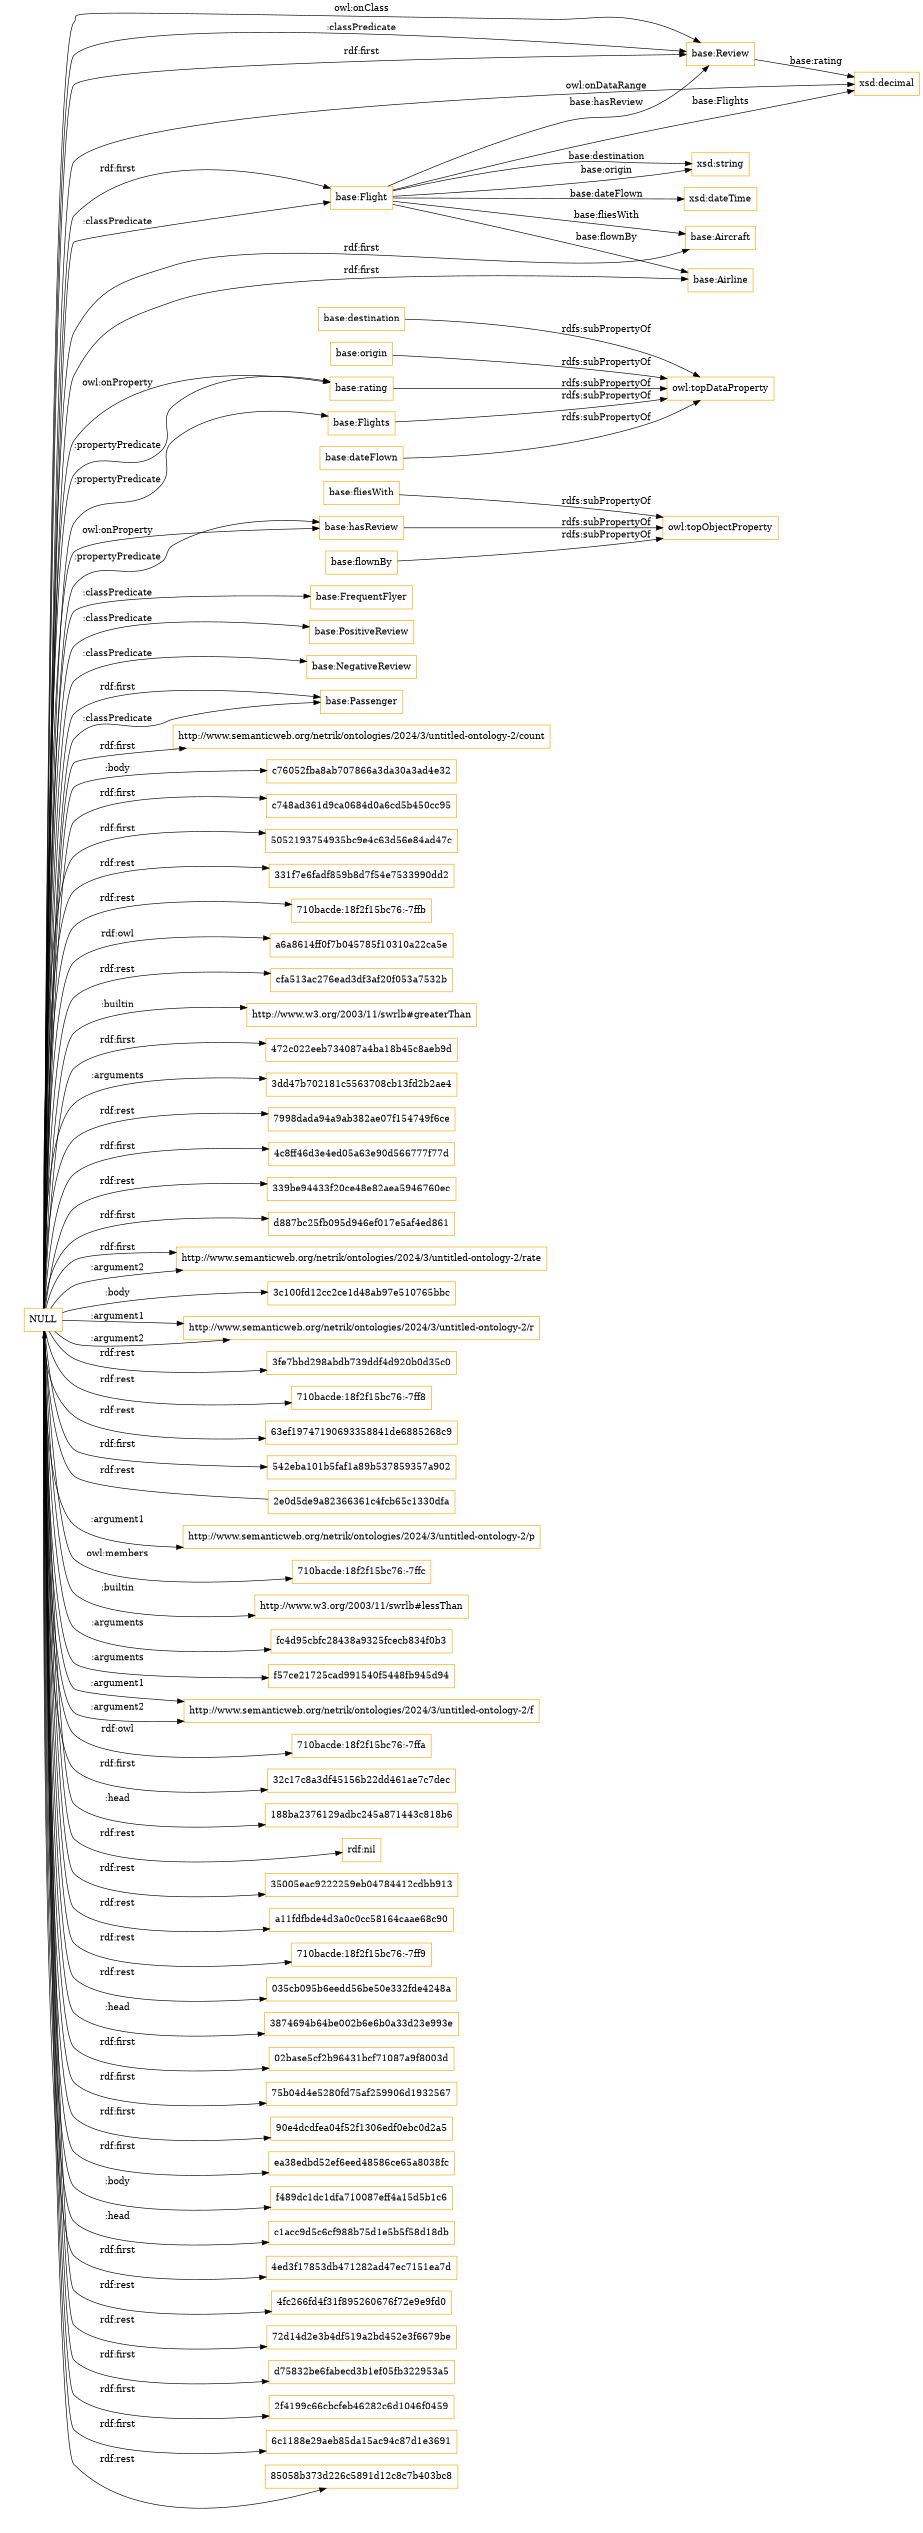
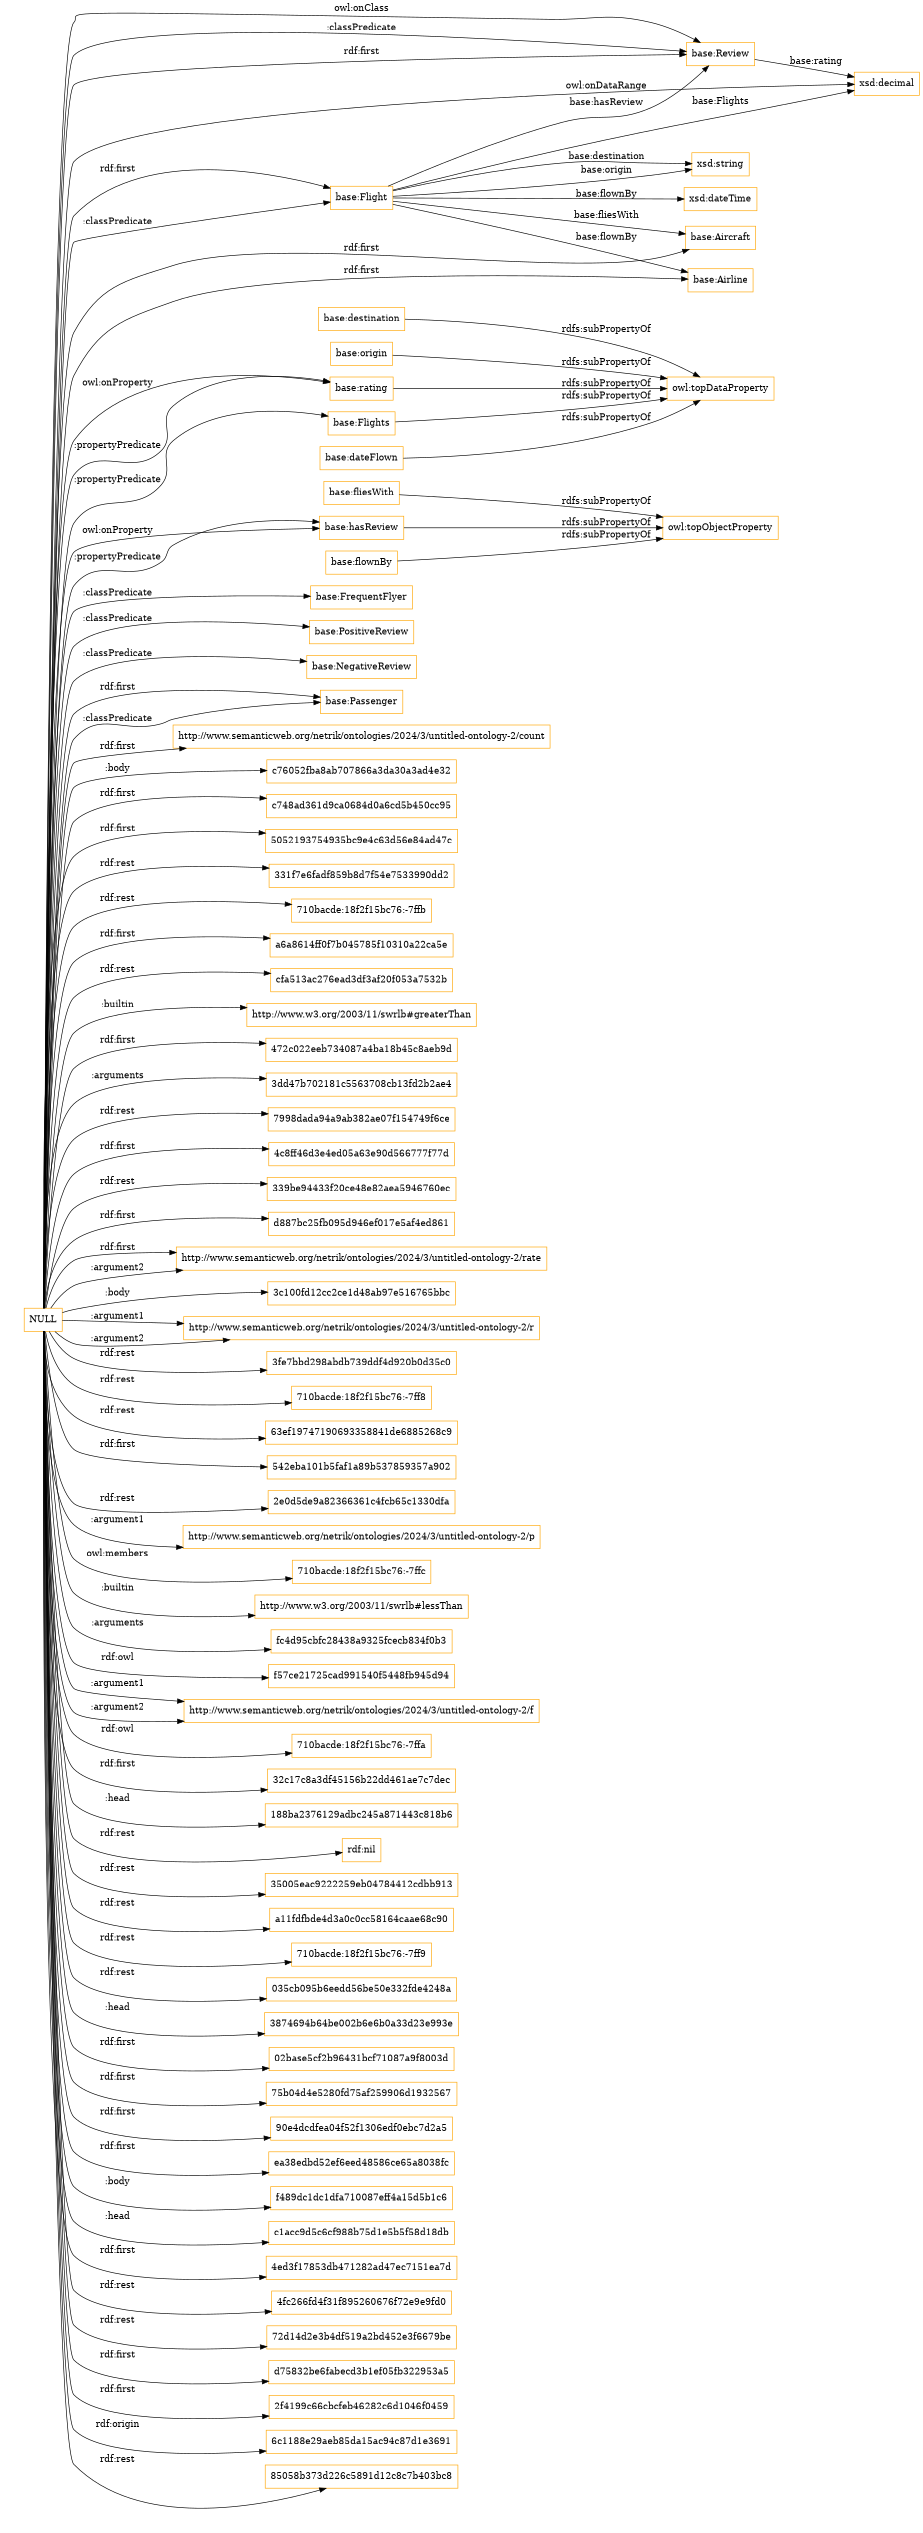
edge "base:Flight" -> "xsd:dateTime": label "base:dateFlown" -> "base:flownBy"
edge "NULL" -> "a6a8614ff0f7b045785f10310a22ca5e": label "rdf:owl" -> "rdf:first"
node "3c100fd12cc2ce1d48ab97e510765bbc": label "3c100fd12cc2ce1d48ab97e510765bbc" -> "3c100fd12cc2ce1d48ab97e516765bbc"
edge "2e0d5de9a82366361c4fcb65c1330dfa" -> "NULL": reversed
edge "NULL" -> "f57ce21725cad991540f5448fb945d94": label ":arguments" -> "rdf:owl"
node "90e4dcdfea04f52f1306edf0ebc0d2a5": label "90e4dcdfea04f52f1306edf0ebc0d2a5" -> "90e4dcdfea04f52f1306edf0ebc7d2a5"
edge "NULL" -> "6c1188e29aeb85da15ac94c87d1e3691": label "rdf:first" -> "rdf:origin"
